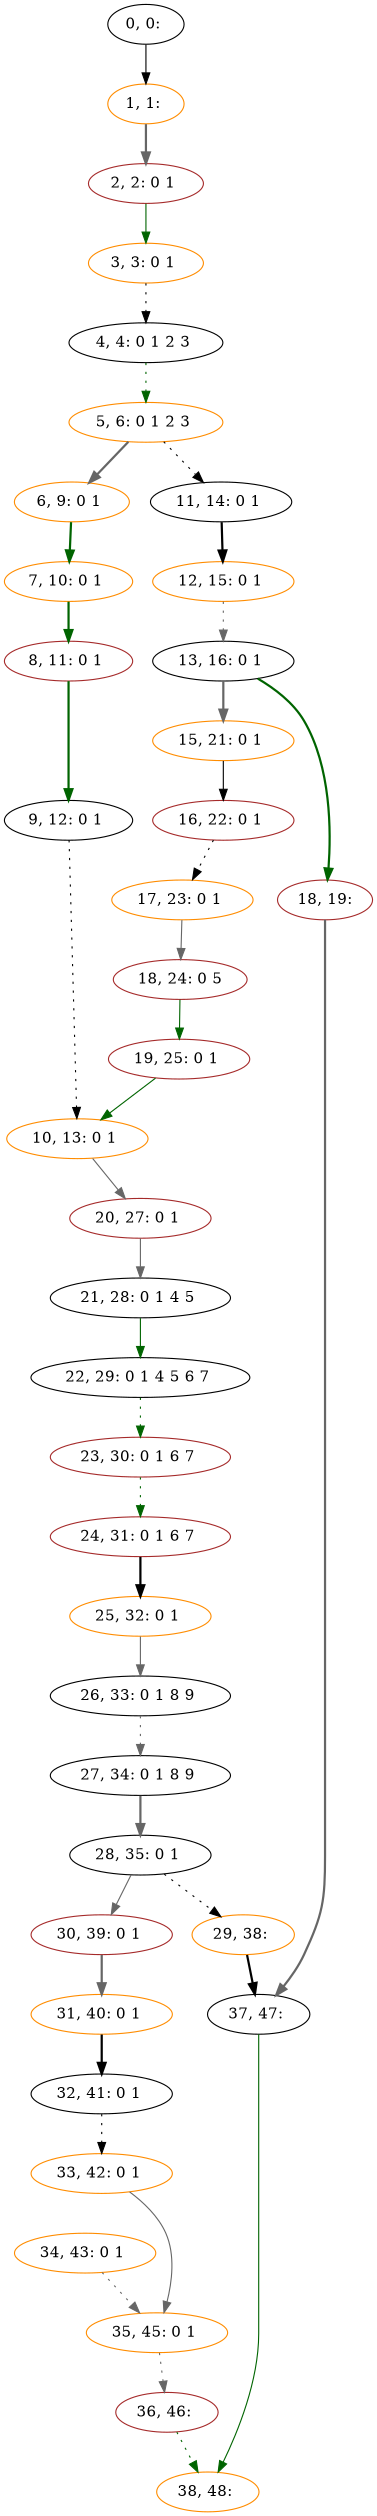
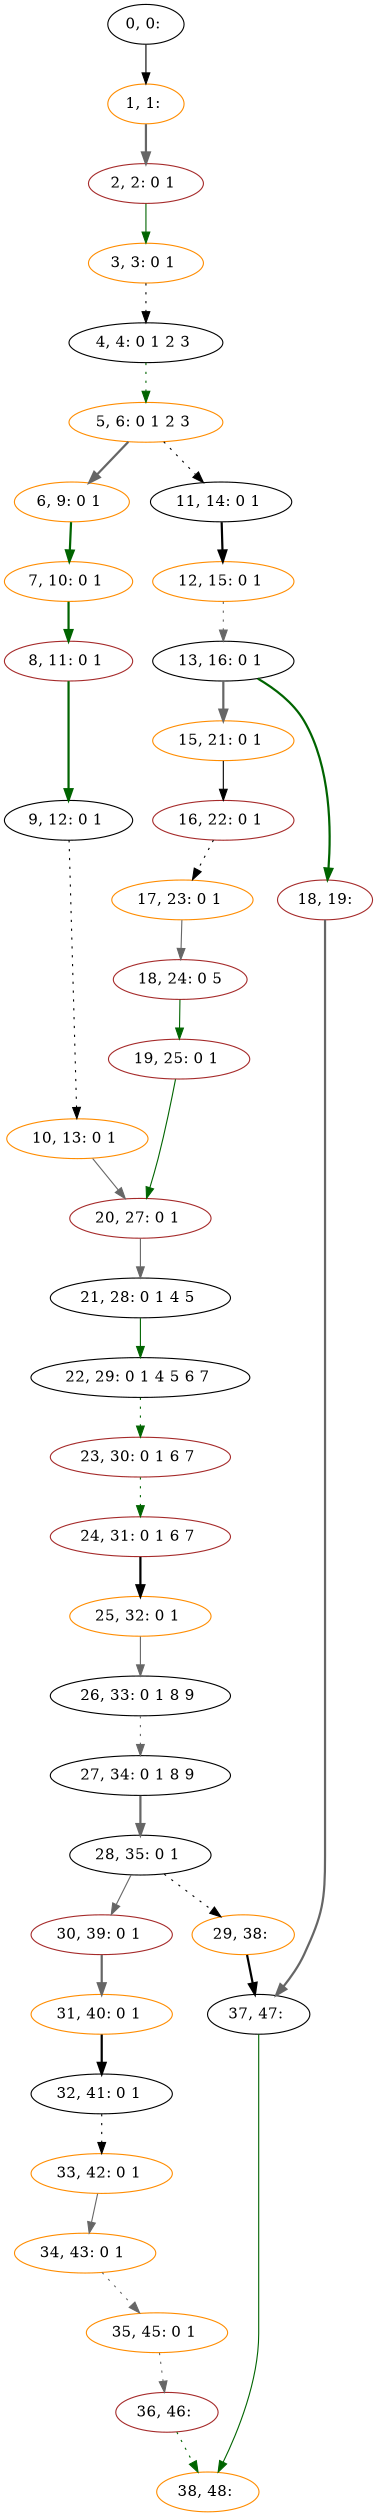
edge "19, 25: 0 1" -> "10, 13: 0 1": now "19, 25: 0 1" -> "20, 27: 0 1"
edge "33, 42: 0 1" -> "35, 45: 0 1": now "33, 42: 0 1" -> "34, 43: 0 1"
